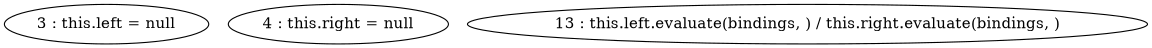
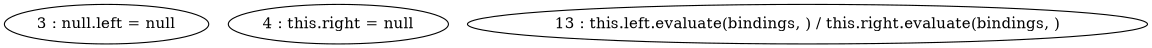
node "3 : this.left = null": label "3 : this.left = null" -> "3 : null.left = null"
